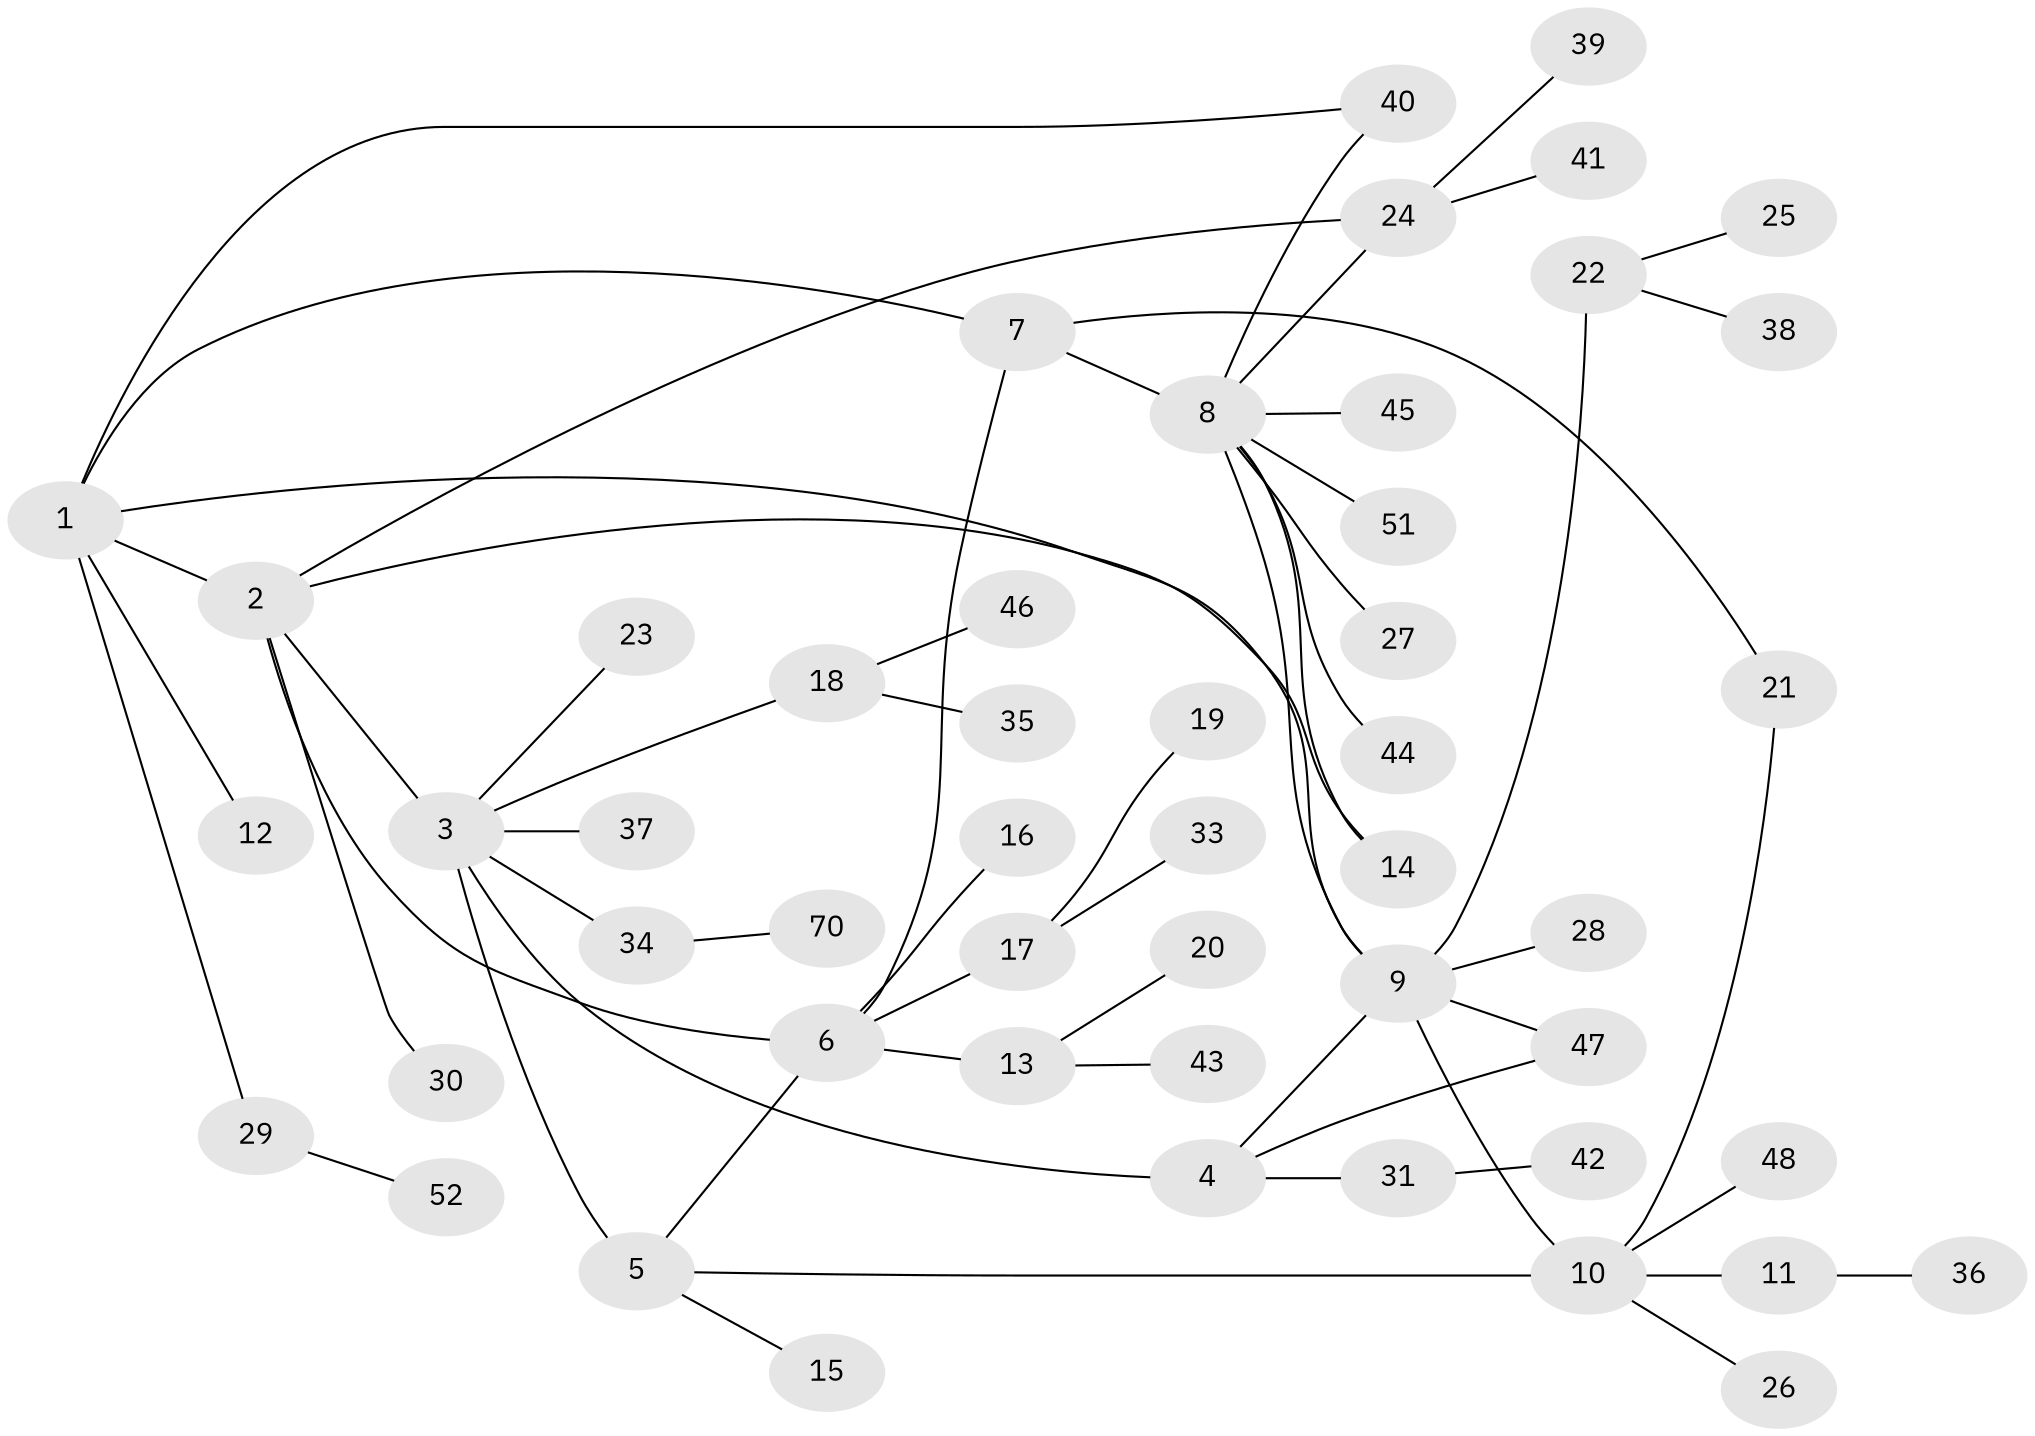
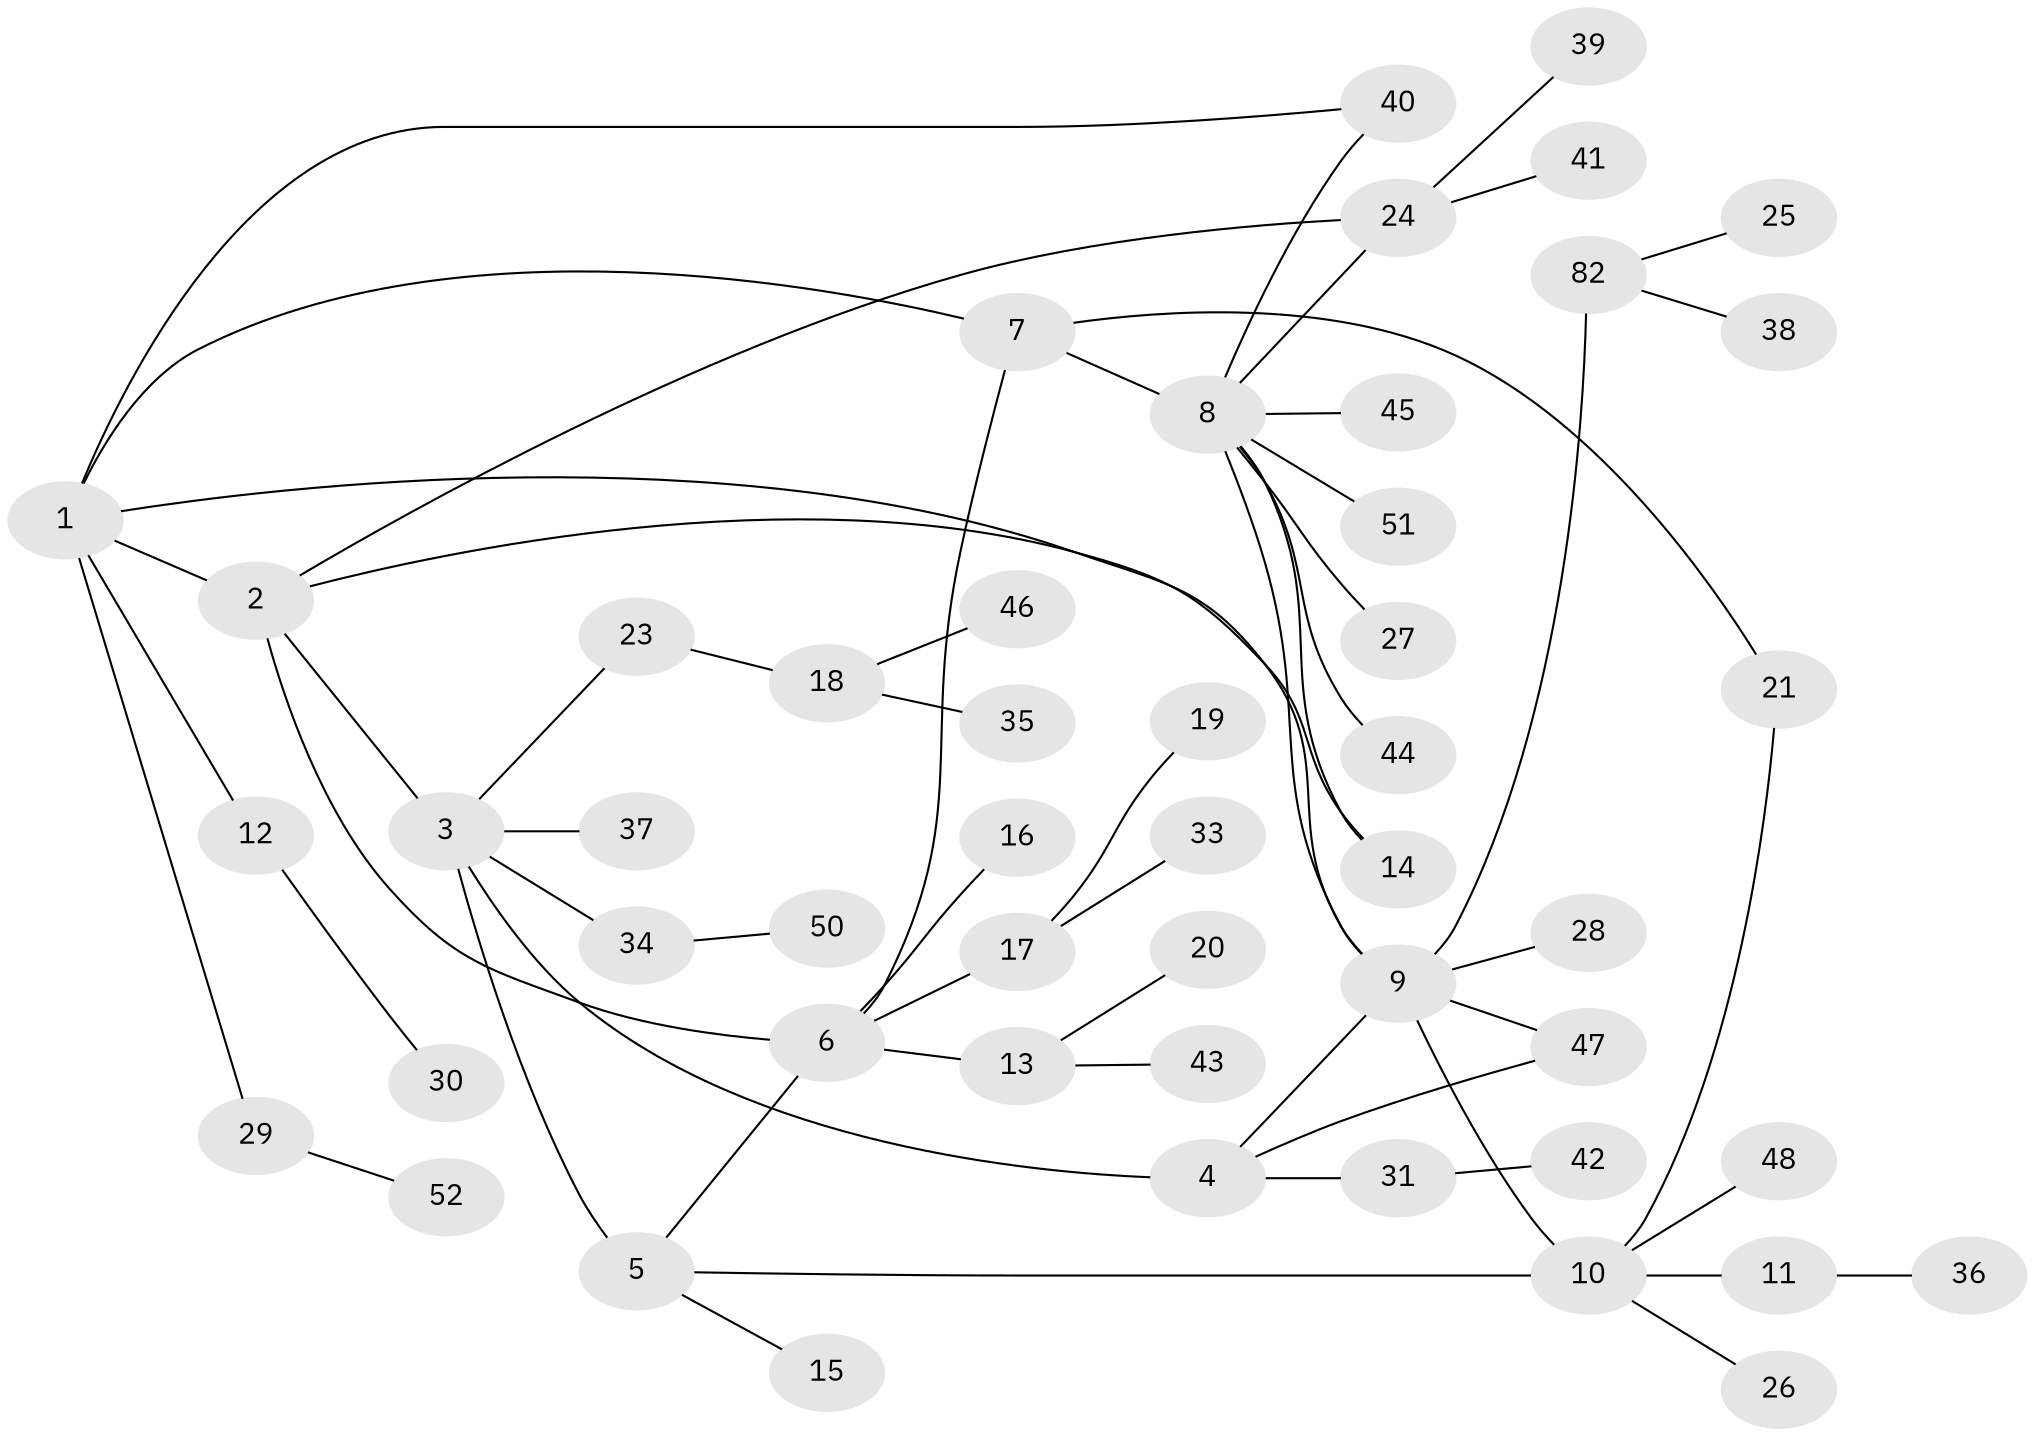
node "22": label "22" -> "82"
edge "18" -- "3": now "18" -- "23"
edge "2" -- "30": now "12" -- "30"
node "70": label "70" -> "50"
